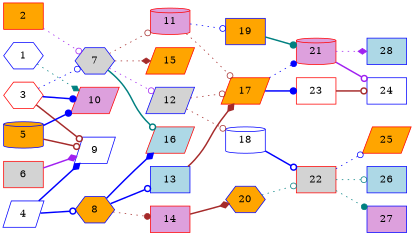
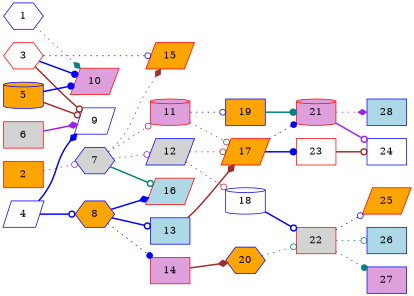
edge "3" -> "7": now "3" -> "15"
edge "8" -> "14": color brown -> blue
